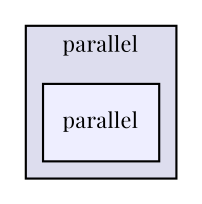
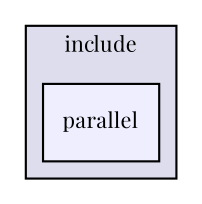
cluster "parallel": label "parallel" -> "include"
